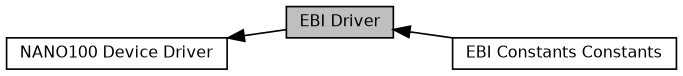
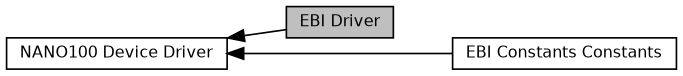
edge "EBI Constants Constants" -> "EBI Driver": now "EBI Constants Constants" -> "NANO100 Device Driver"
